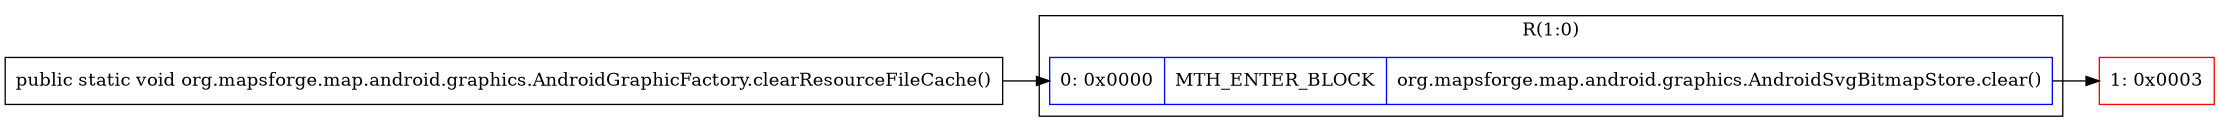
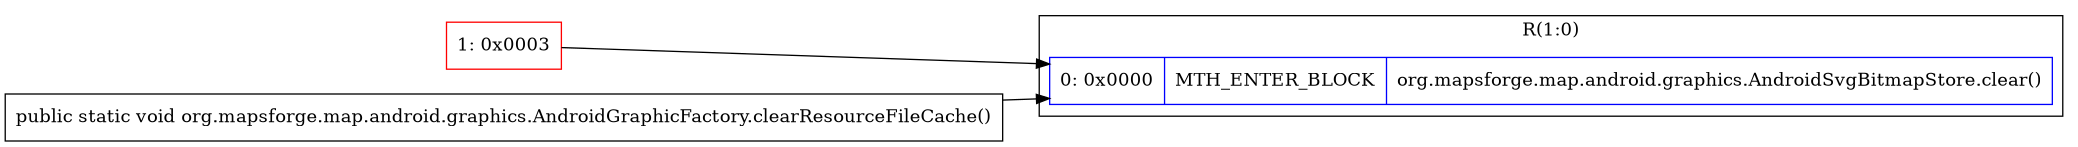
edge "0: 0x0000" -> "1: 0x0003": reversed
